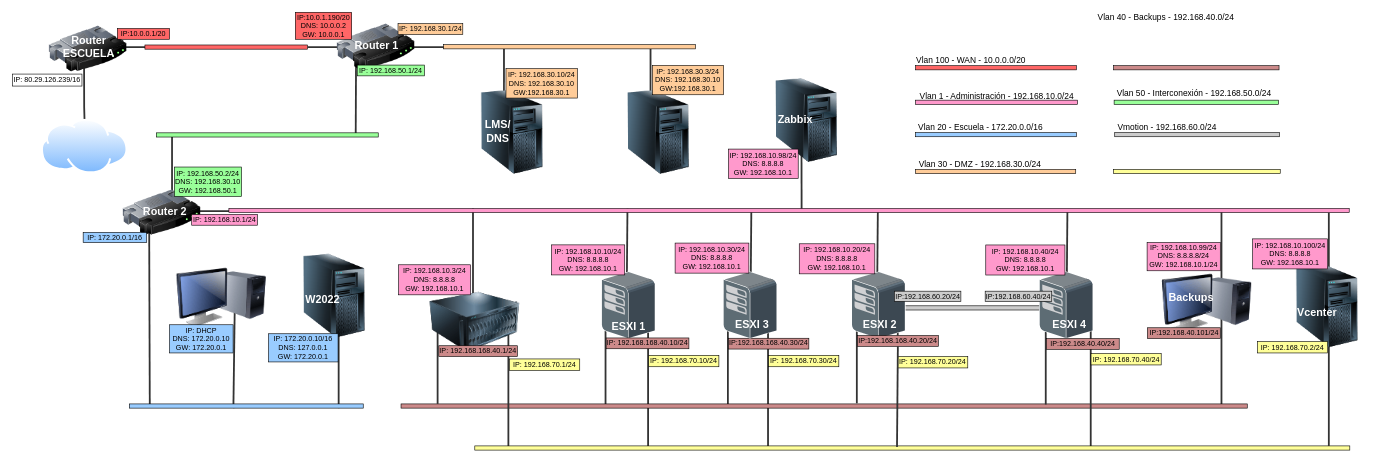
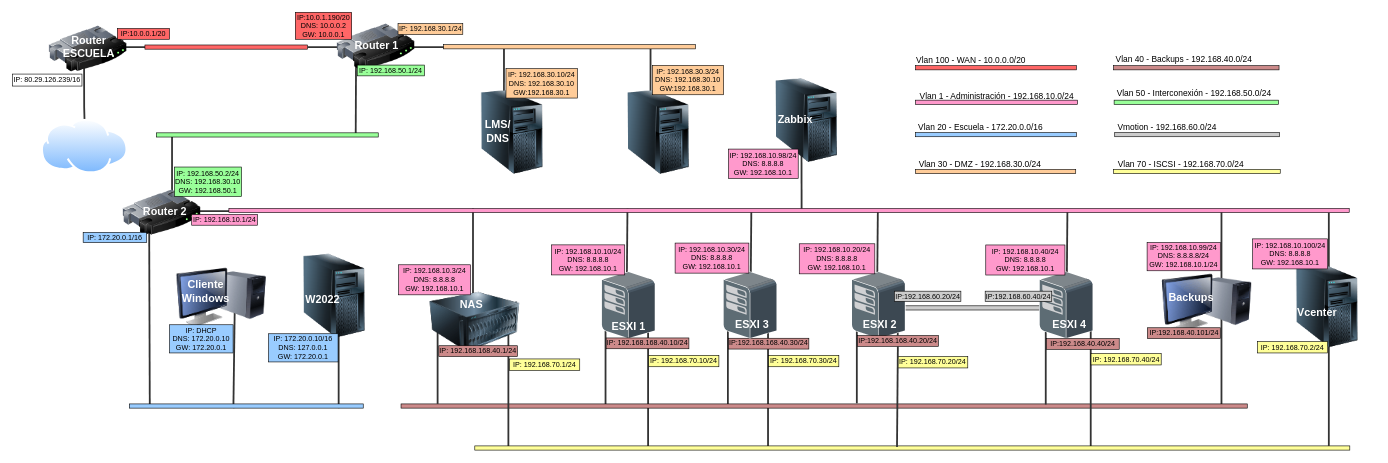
node "Vlan 40 - Backups - 192.168.40.0/24": moved (1166, 17) -> (1184, 59)
node "Vlan 70 - ISCSI - 192.168.70.0/24": added
node "Cliente Windows": added
node "NAS": added
